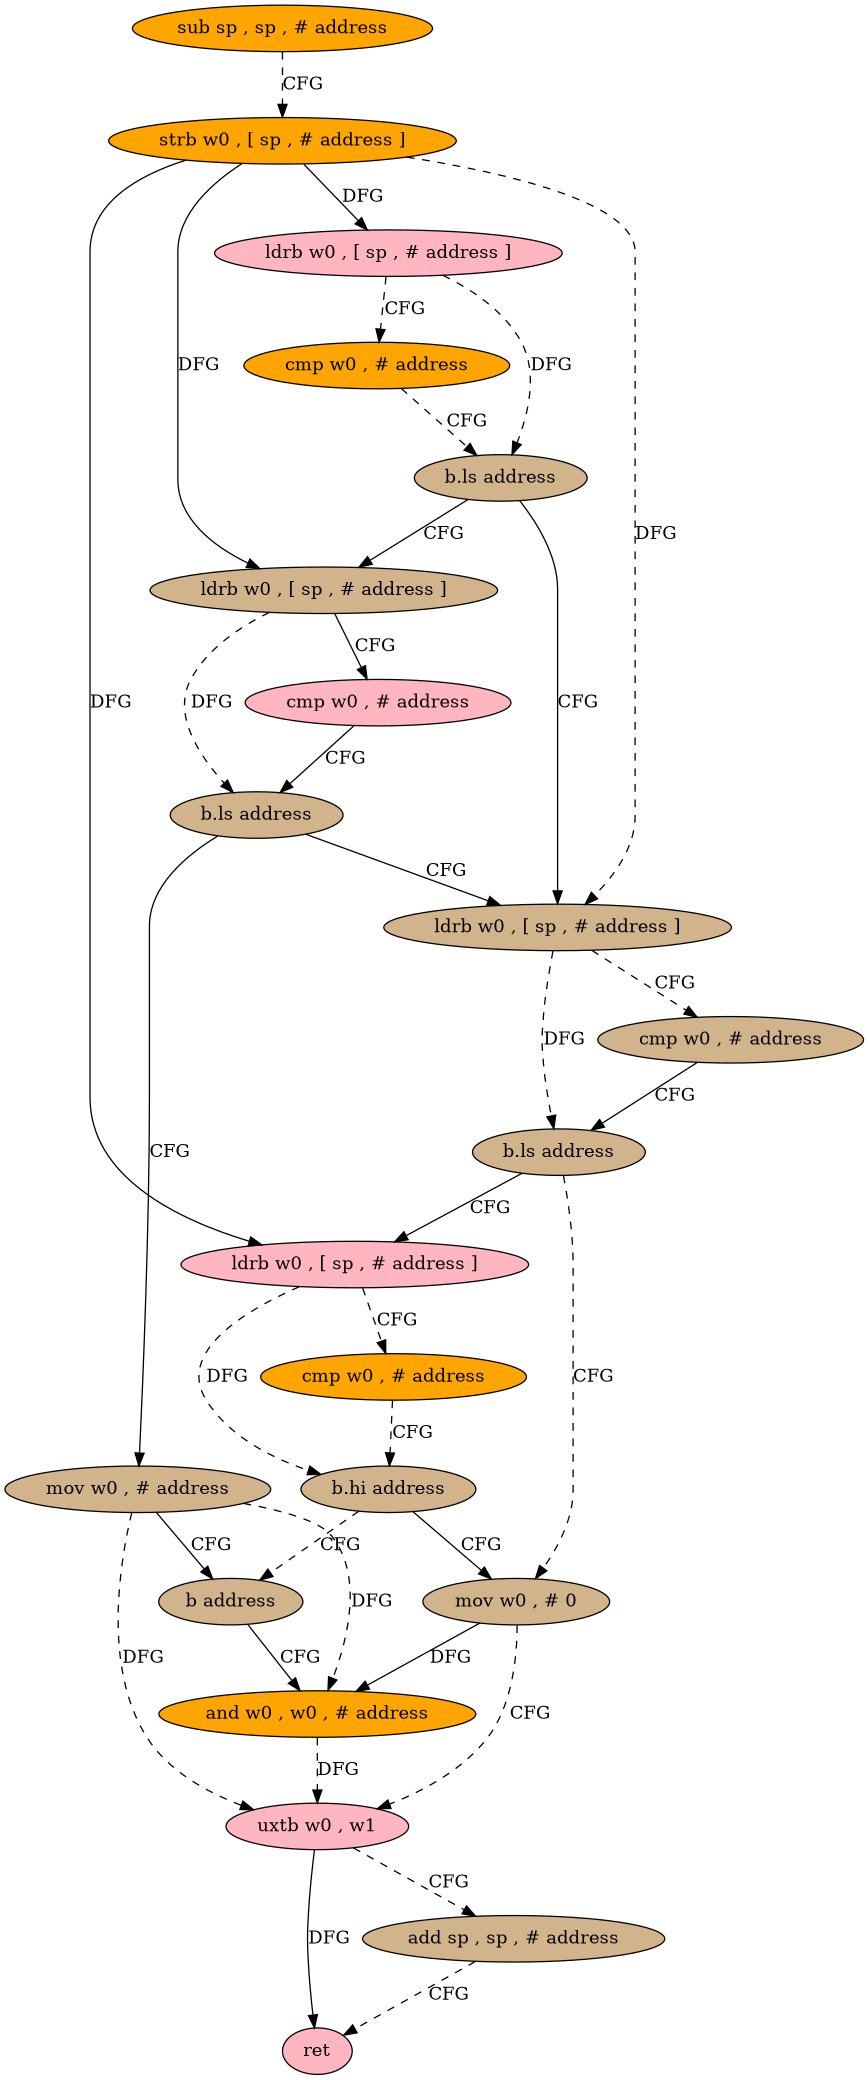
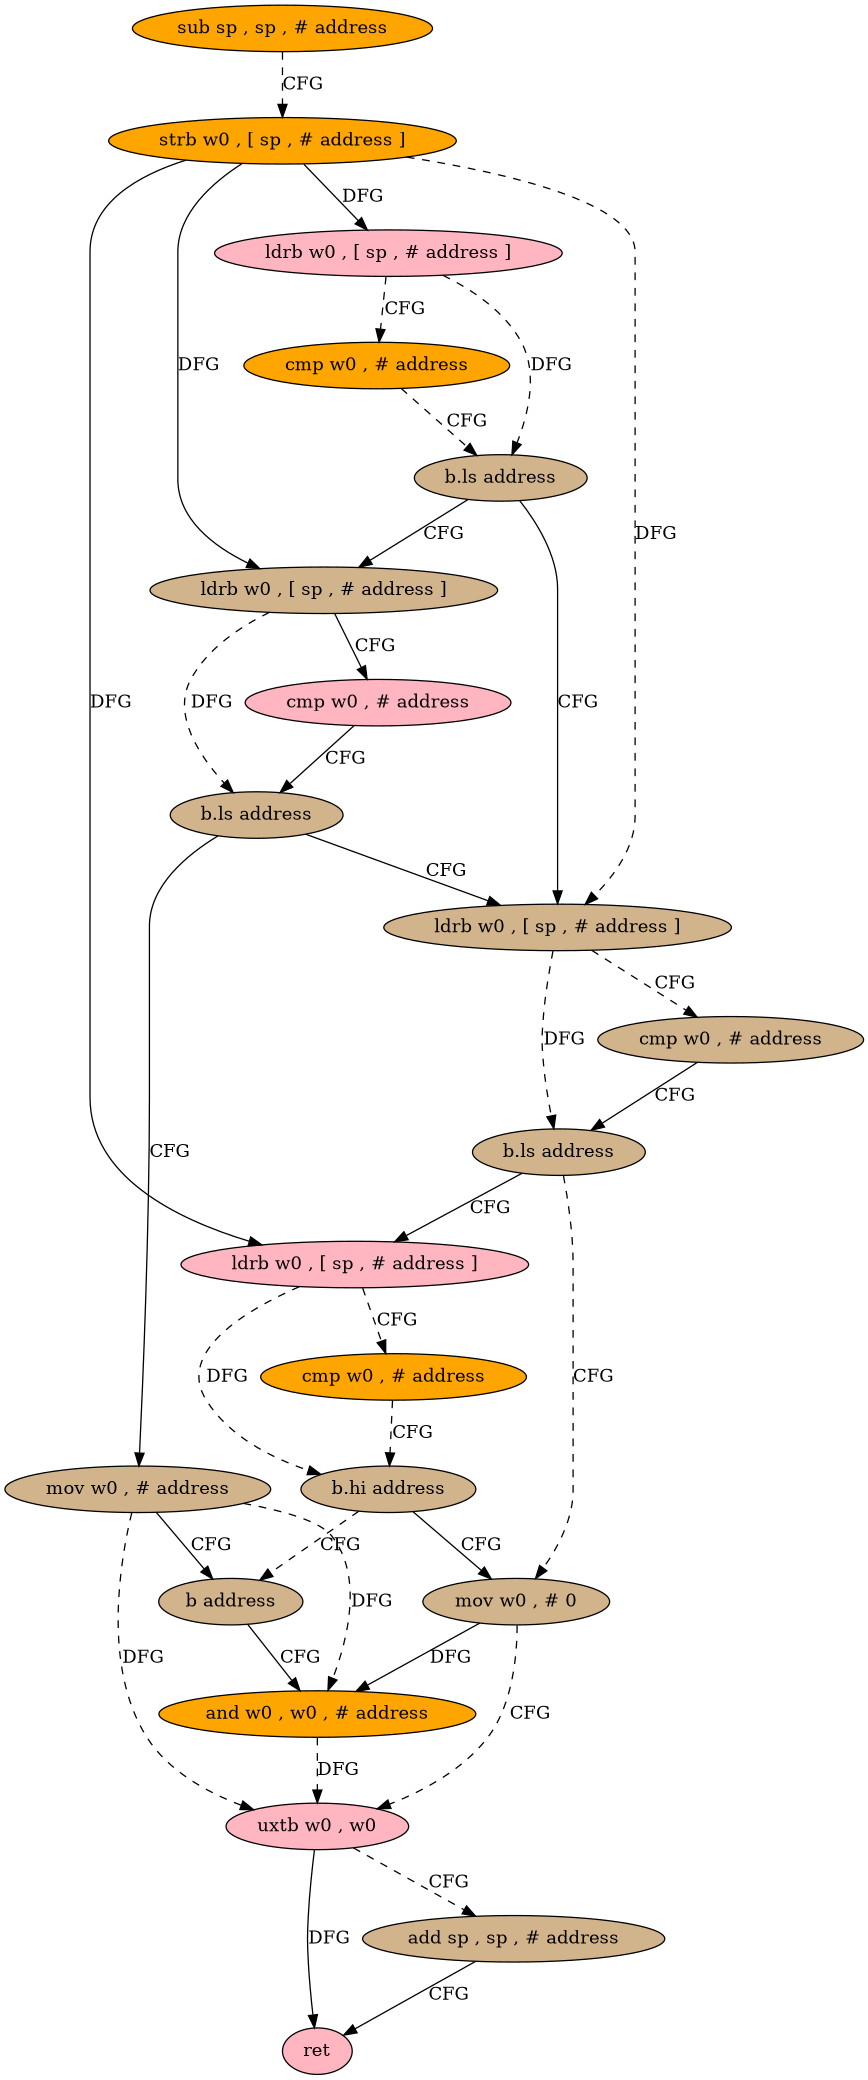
node "uxtb w0 , w1": label "uxtb w0 , w1" -> "uxtb w0 , w0"
edge "add sp , sp , # address" -> "ret": style dashed -> solid
